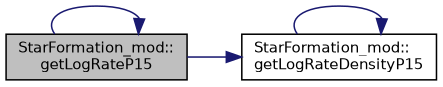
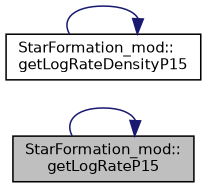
edge "StarFormation_mod:: getLogRateP15" -> "StarFormation_mod:: getLogRateDensityP15": removed
